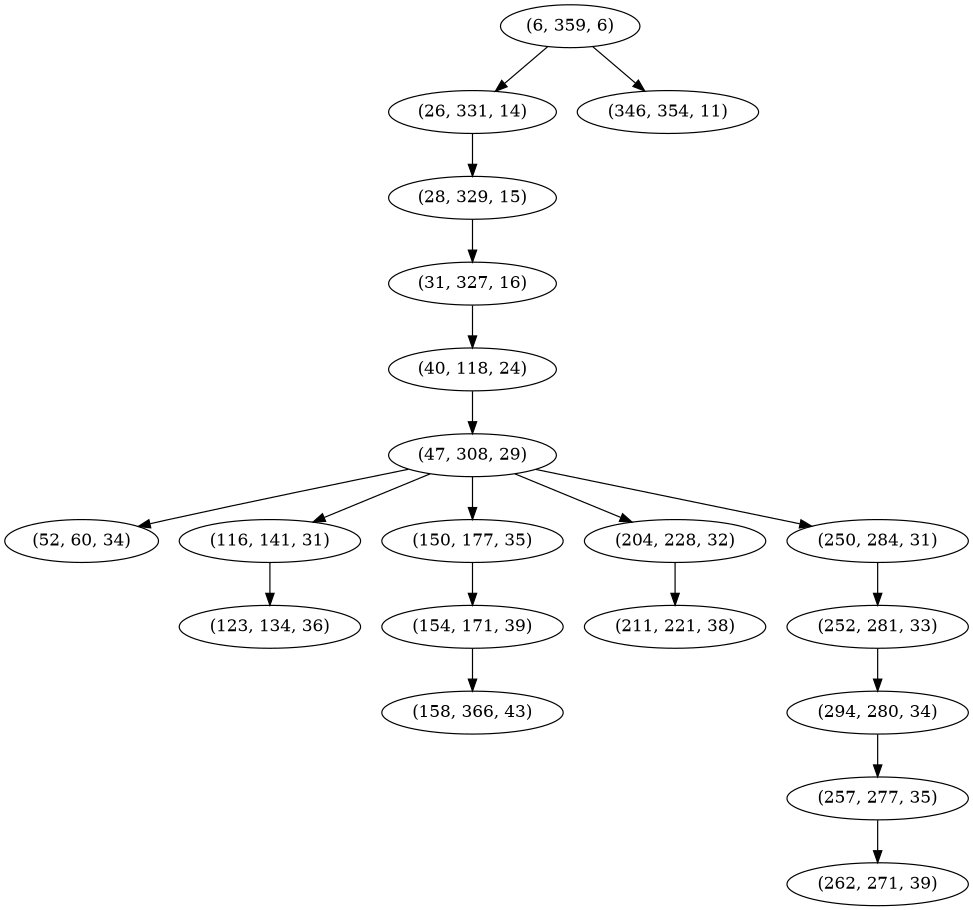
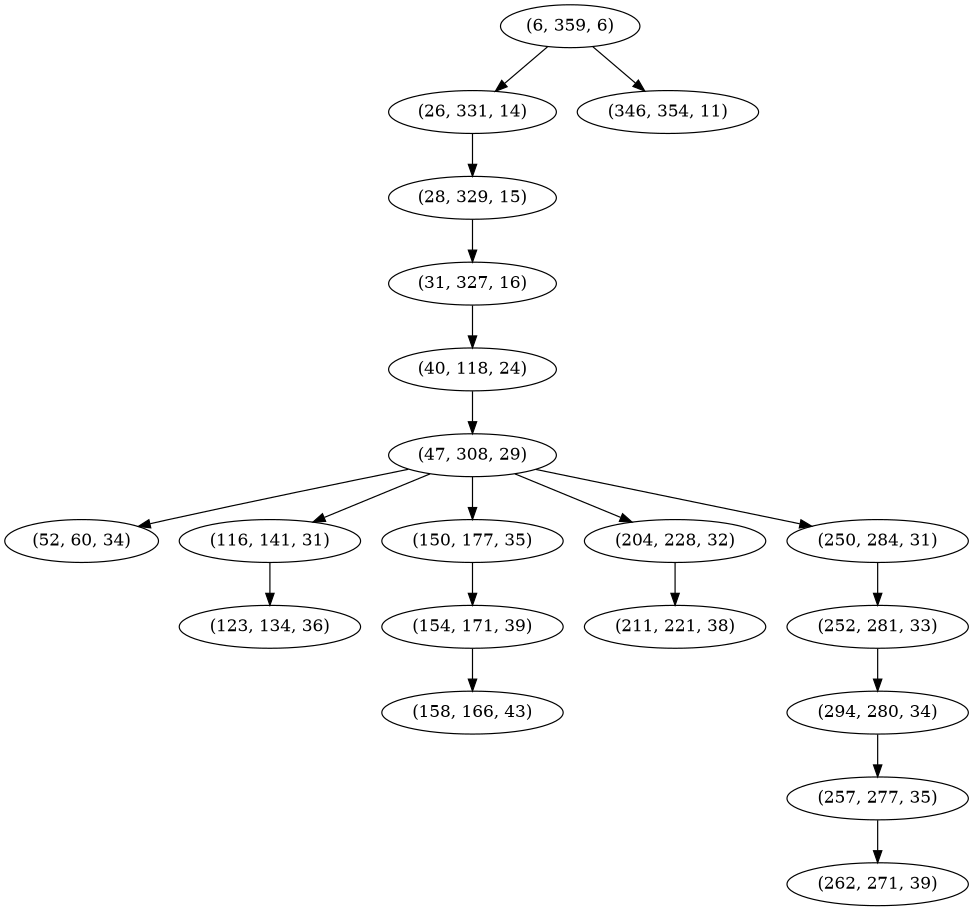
node "(158, 366, 43)": label "(158, 366, 43)" -> "(158, 166, 43)"
